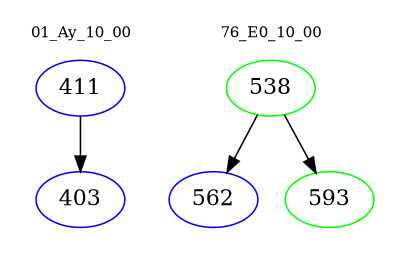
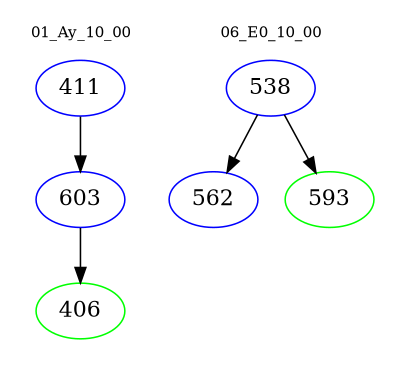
cluster "76_E0_10_00": label "76_E0_10_00" -> "06_E0_10_00"
node "538": color green -> blue
node "403": label "403" -> "603"
node "406": added
